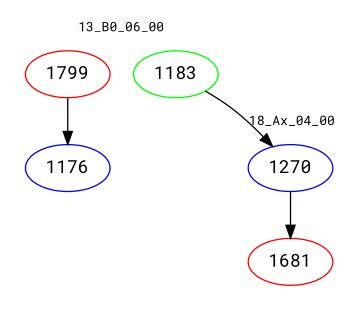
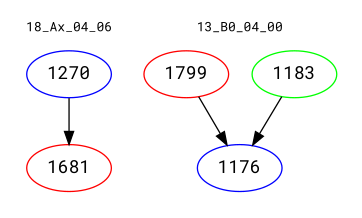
cluster "13_B0_06_00": label "13_B0_06_00" -> "13_B0_04_00"
edge "1183" -> "1270": now "1183" -> "1176"
cluster "18_Ax_04_00": label "18_Ax_04_00" -> "18_Ax_04_06"
